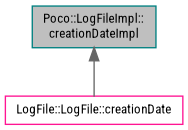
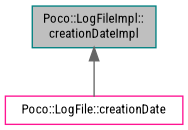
node "LogFile::LogFile::creationDate": label "LogFile::LogFile::creationDate" -> "Poco::LogFile::creationDate"
